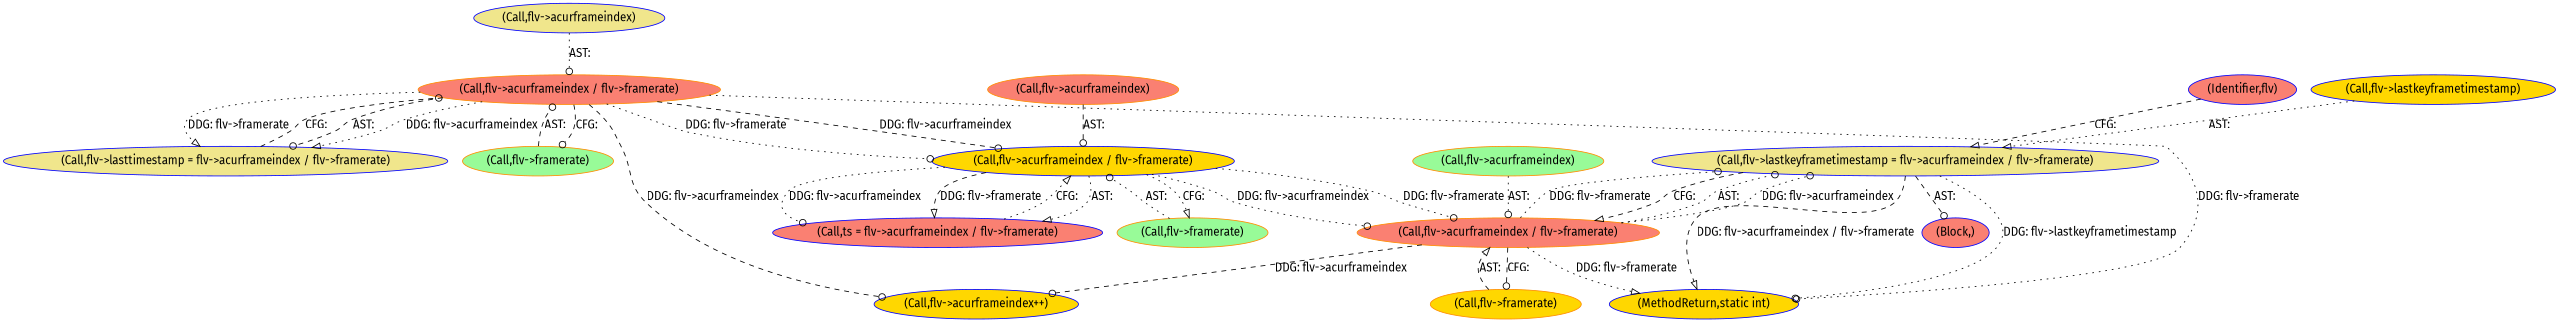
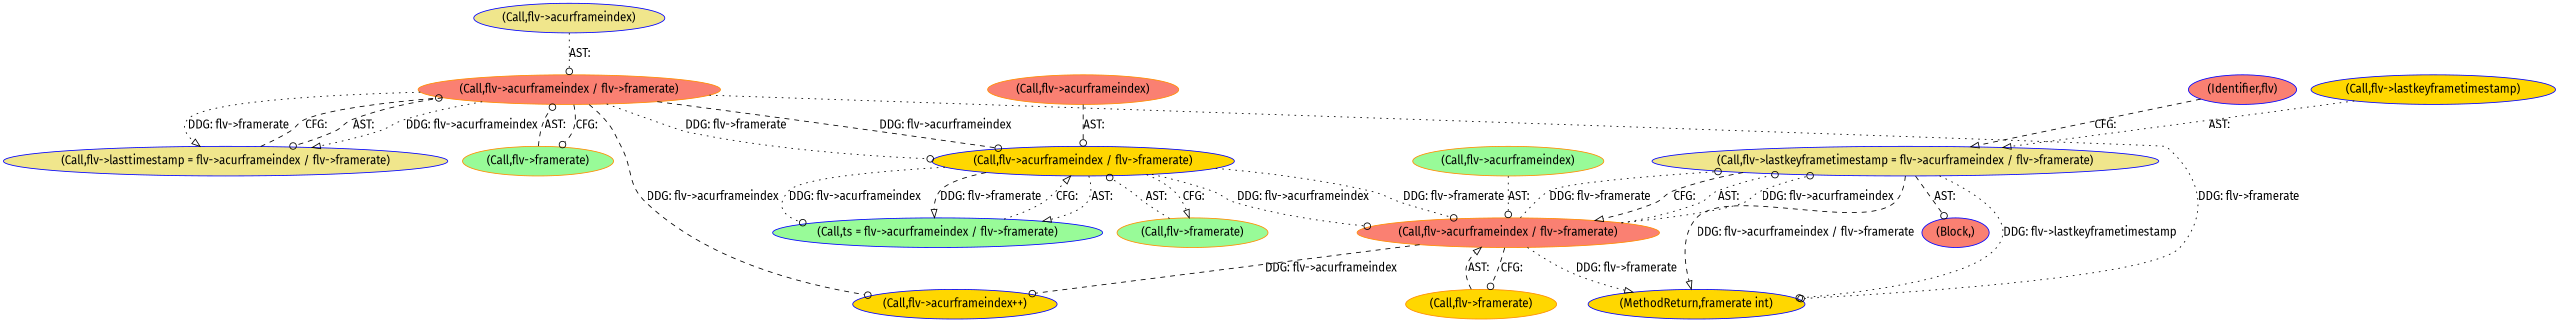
node "(Call,ts = flv->acurframeindex / flv->framerate)": fillcolor salmon -> palegreen
node "(MethodReturn,static int)": label "(MethodReturn,static int)" -> "(MethodReturn,framerate int)"
